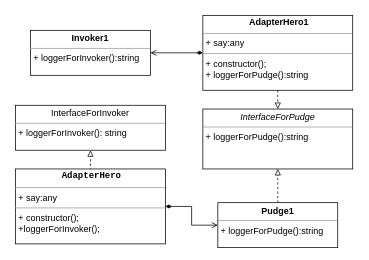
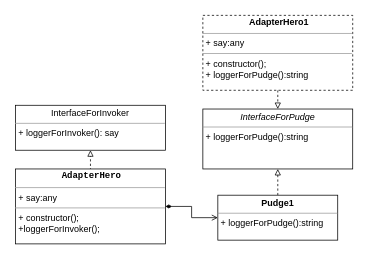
node "Invoker1 + loggerForInvoker():string": removed
edge "Invoker1 + loggerForInvoker():string" -- "AdapterHero1 + say:any + constructor(); + loggerForPudge():string": removed
node "AdapterHero1 + say:any + constructor(); + loggerForPudge():string": style solid -> dashed
node "InterfaceForInvoker + loggerForInvoker(): string": label "InterfaceForInvoker + loggerForInvoker(): string" -> "InterfaceForInvoker + loggerForInvoker(): say"
node "Pudge1 + loggerForPudge():string": moved (278, 225) -> (278, 218)
